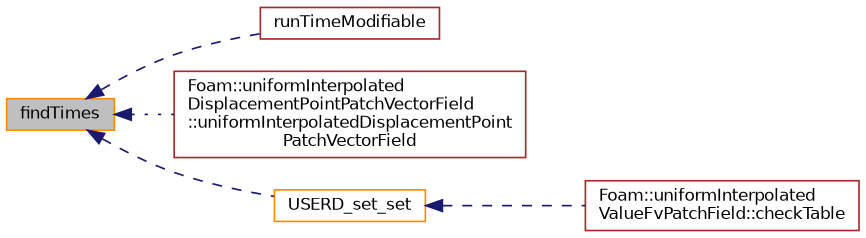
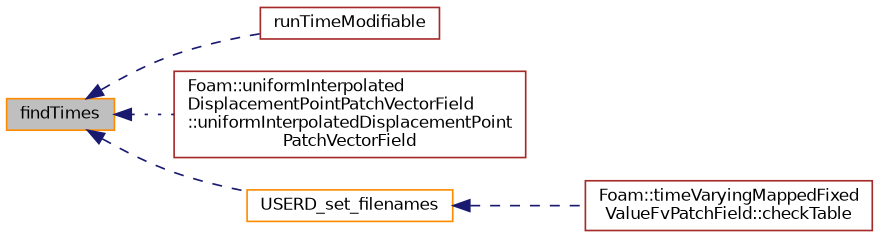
node "USERD_set_set": label "USERD_set_set" -> "USERD_set_filenames"
node "Foam::uniformInterpolated ValueFvPatchField::checkTable": label "Foam::uniformInterpolated ValueFvPatchField::checkTable" -> "Foam::timeVaryingMappedFixed ValueFvPatchField::checkTable"
